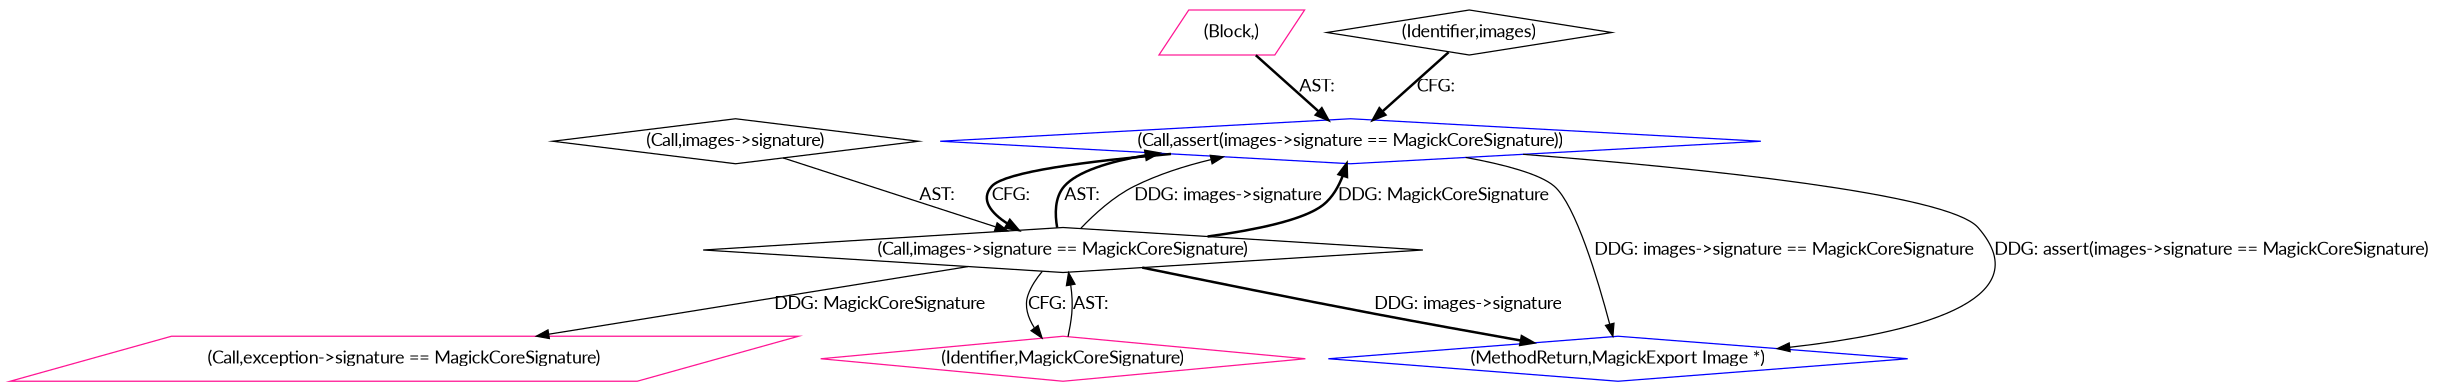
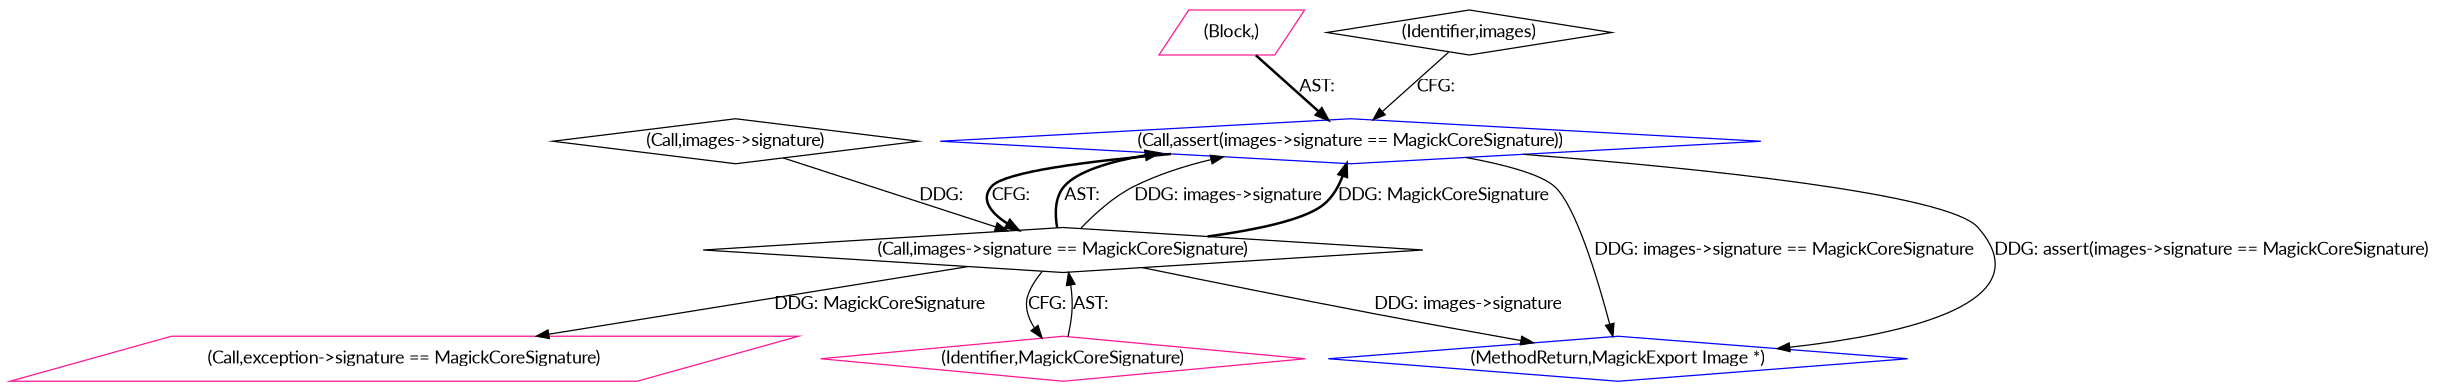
edge "(Identifier,images)" -> "(Call,assert(images->signature == MagickCoreSignature))": style bold -> solid
edge "(Call,images->signature)" -> "(Call,images->signature == MagickCoreSignature)": label "AST: " -> "DDG: "
edge "(Call,images->signature == MagickCoreSignature)" -> "(MethodReturn,MagickExport Image *)": style bold -> solid
